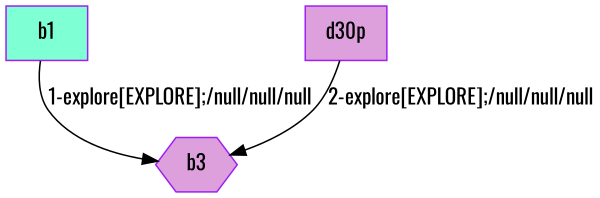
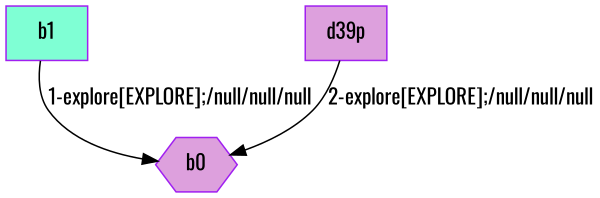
node "d30p": label "d30p" -> "d39p"
node "b3": label "b3" -> "b0"
